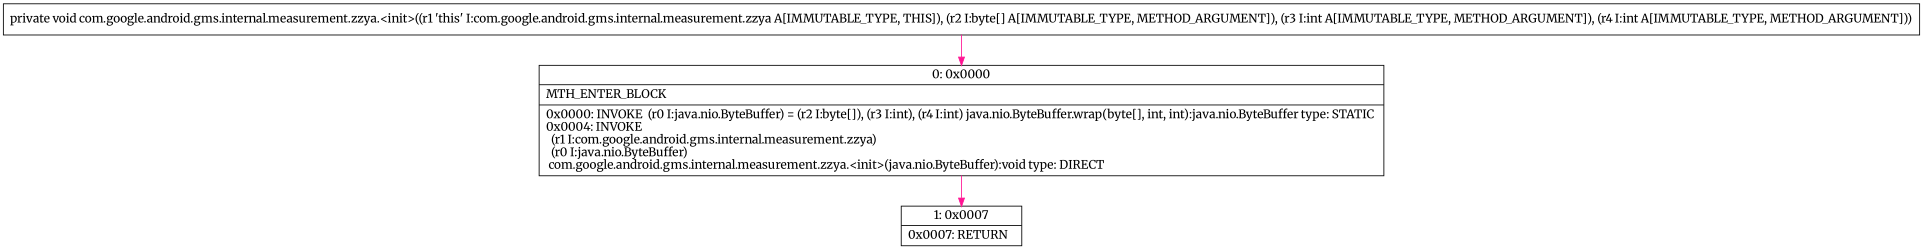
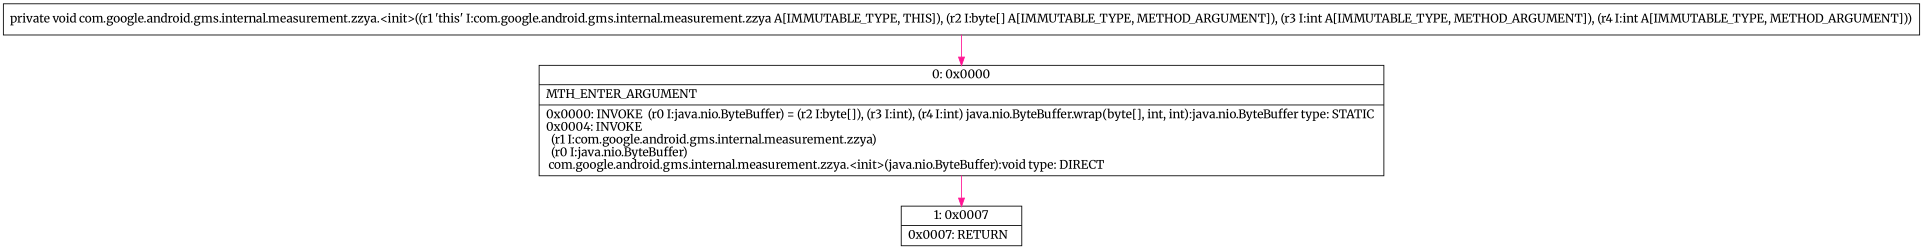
node "0: 0x0000": text "MTH_ENTER_BLOCK" -> "MTH_ENTER_ARGUMENT"
